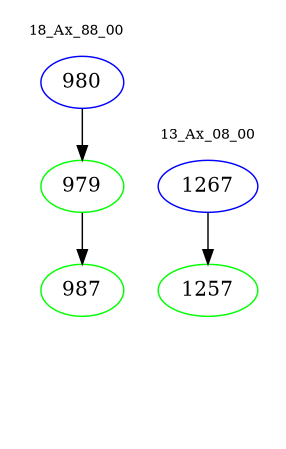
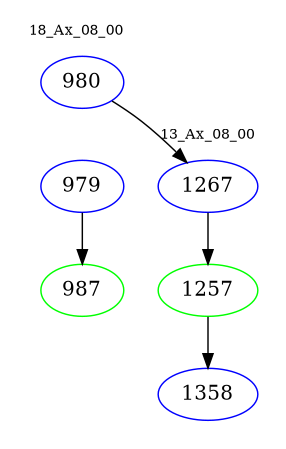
cluster "18_Ax_88_00": label "18_Ax_88_00" -> "18_Ax_08_00"
edge "980" -> "979": now "980" -> "1267"
node "979": color green -> blue
node "1358": added
